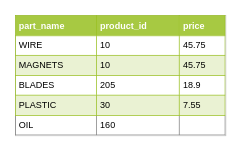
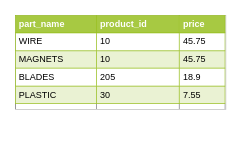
node "part_nameproduct_idprice WIRE 10 45.75 MAGNETS 10 45.75 BLADES 205 18.9 PLASTIC 30 7.55 OIL 160": size 210x120 -> 210x94
